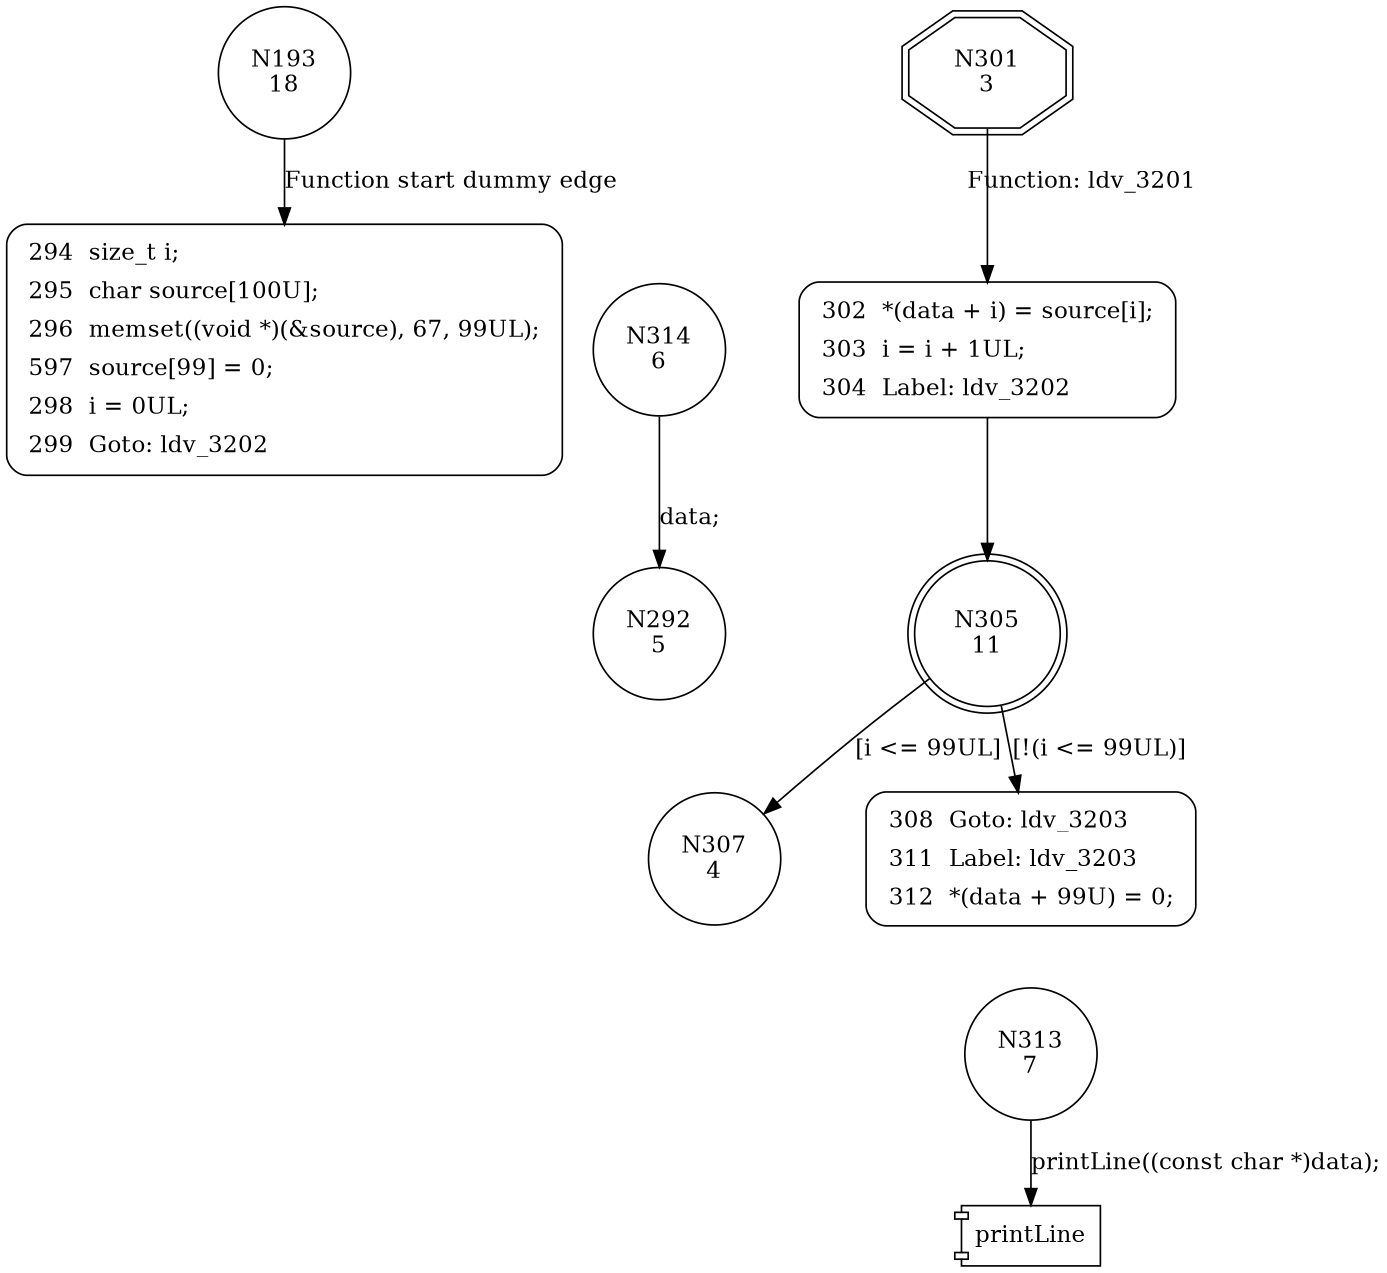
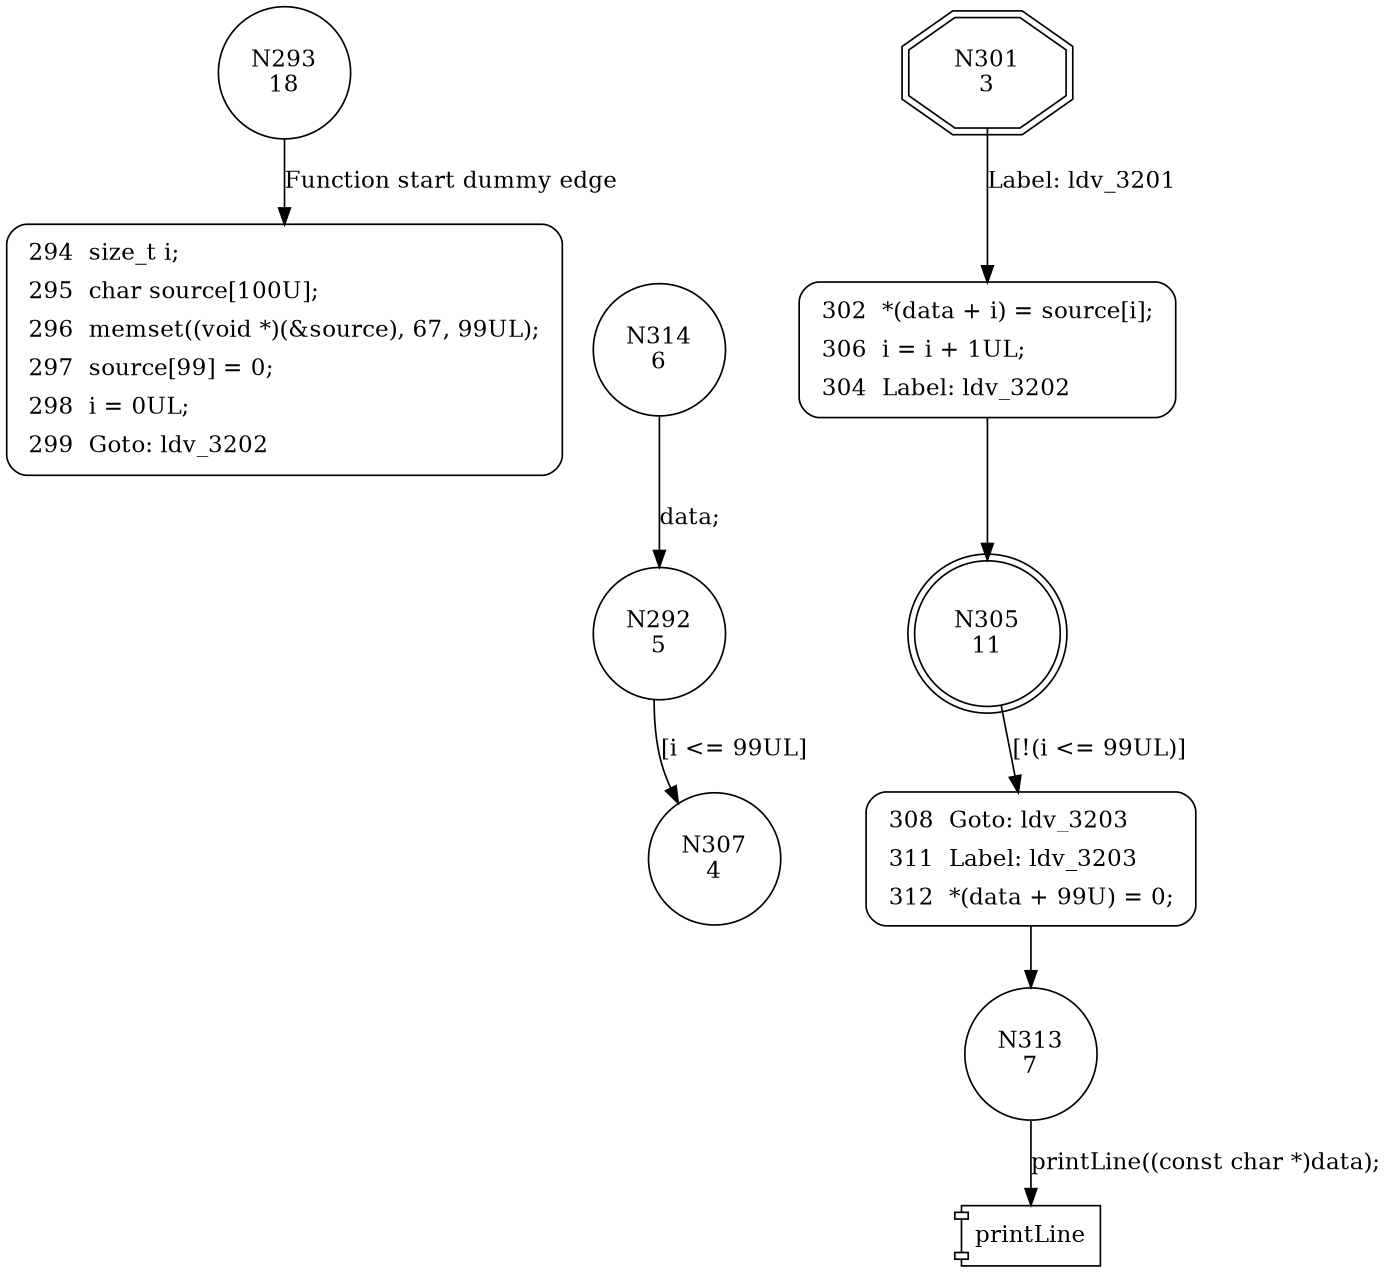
node "N193 18": label "N193 18" -> "N293 18"
edge "N301 3" -> "302": label "Function: ldv_3201" -> "Label: ldv_3201"
node "302": text "303" -> "306"
node "294": text "597" -> "297"
edge "N305 11" -> "N307 4": now "N292 5" -> "N307 4"
edge "308" -> "N313 7": added
